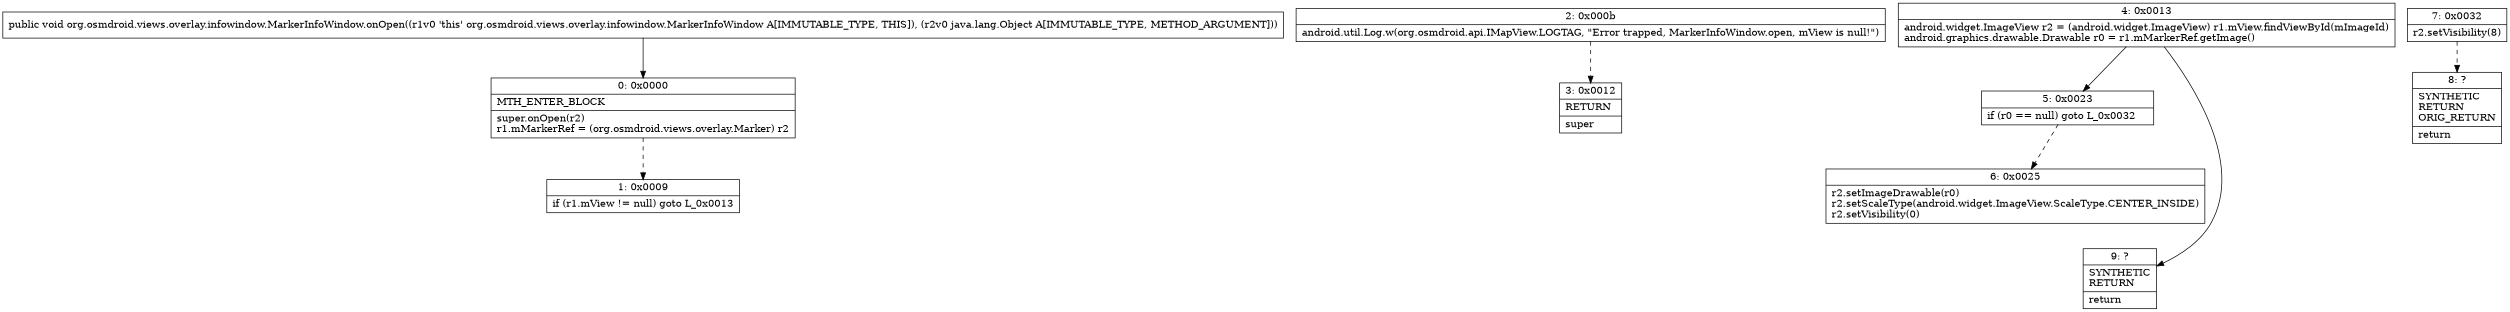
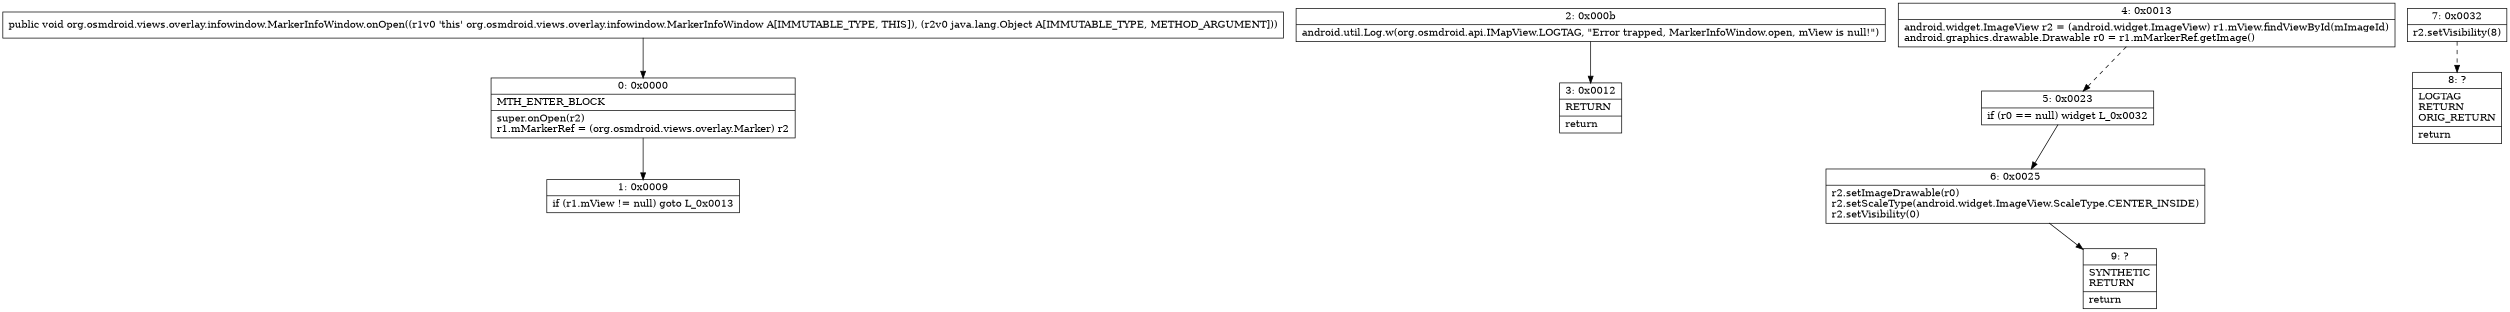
edge "2: 0x000b" -> "3: 0x0012": style dashed -> solid
edge "4: 0x0013" -> "5: 0x0023": style solid -> dashed
node "8: ?": text "SYNTHETIC" -> "LOGTAG"
node "5: 0x0023": text "if (r0 == null) goto L_0x0032" -> "if (r0 == null) widget L_0x0032"
node "3: 0x0012": text "super" -> "return"
edge "5: 0x0023" -> "6: 0x0025": style dashed -> solid
edge "0: 0x0000" -> "1: 0x0009": style dashed -> solid
edge "4: 0x0013" -> "9: ?": now "6: 0x0025" -> "9: ?"
